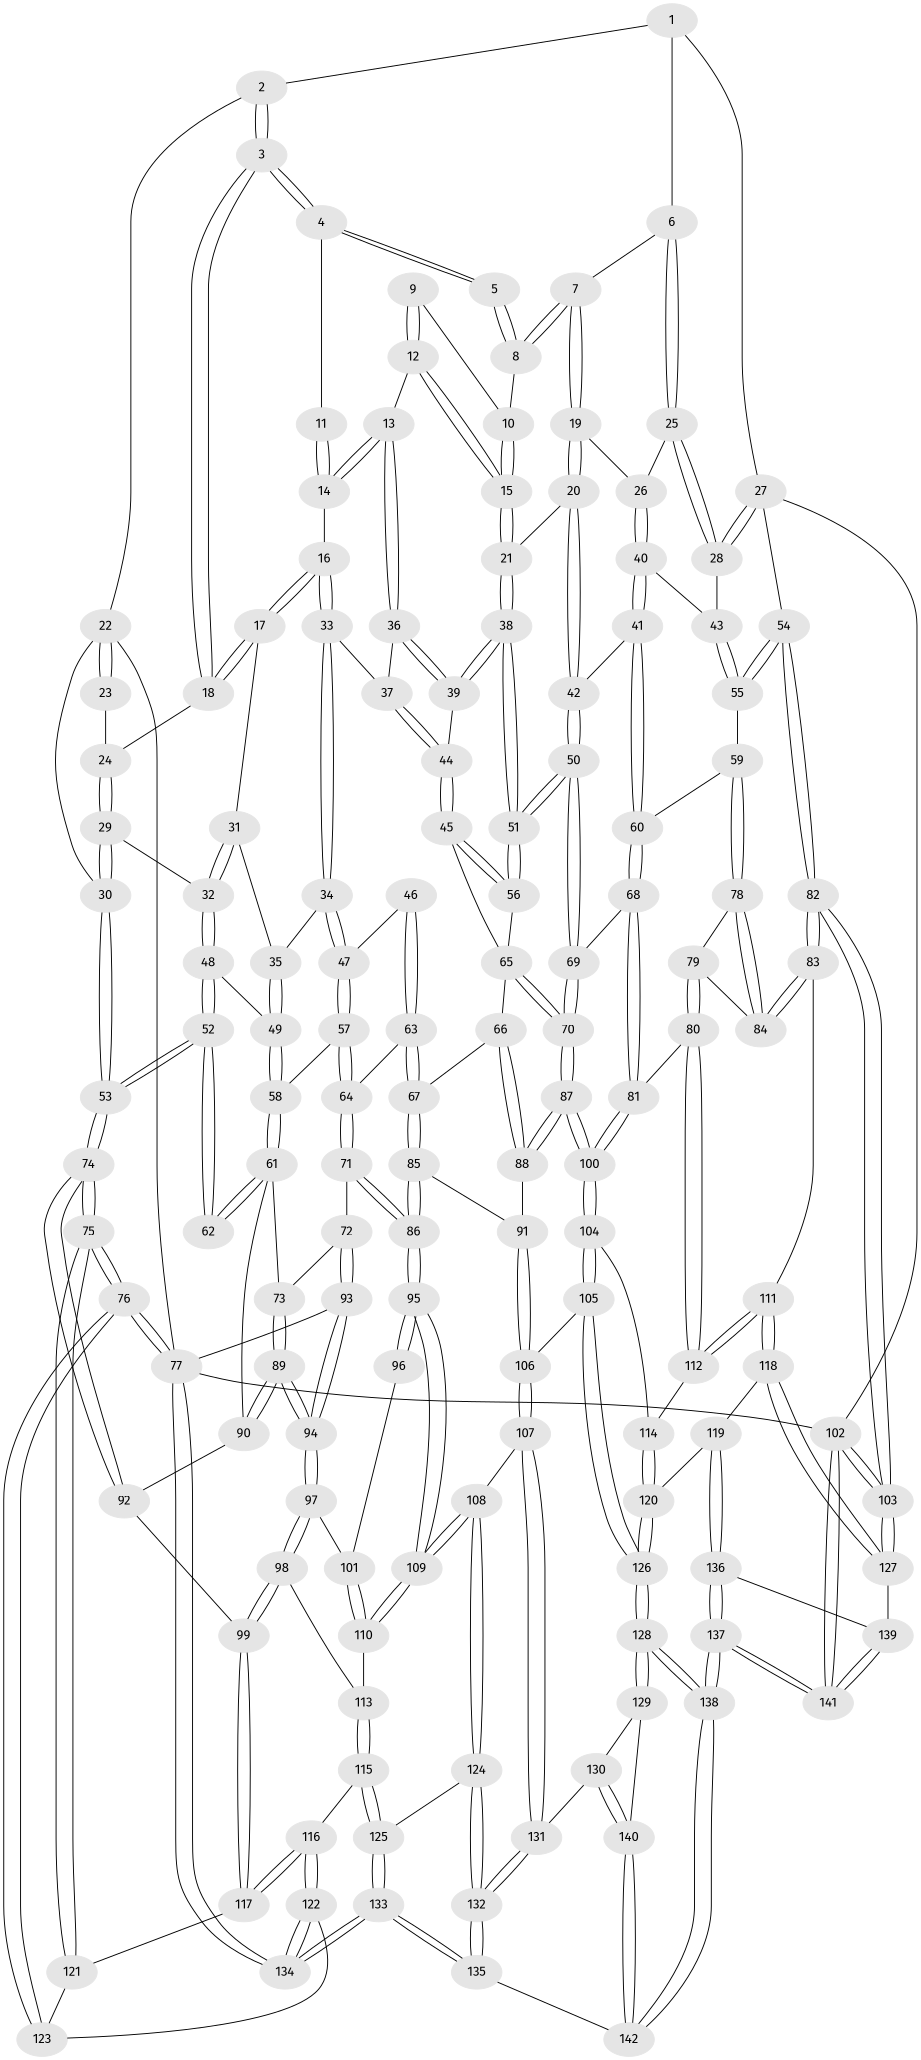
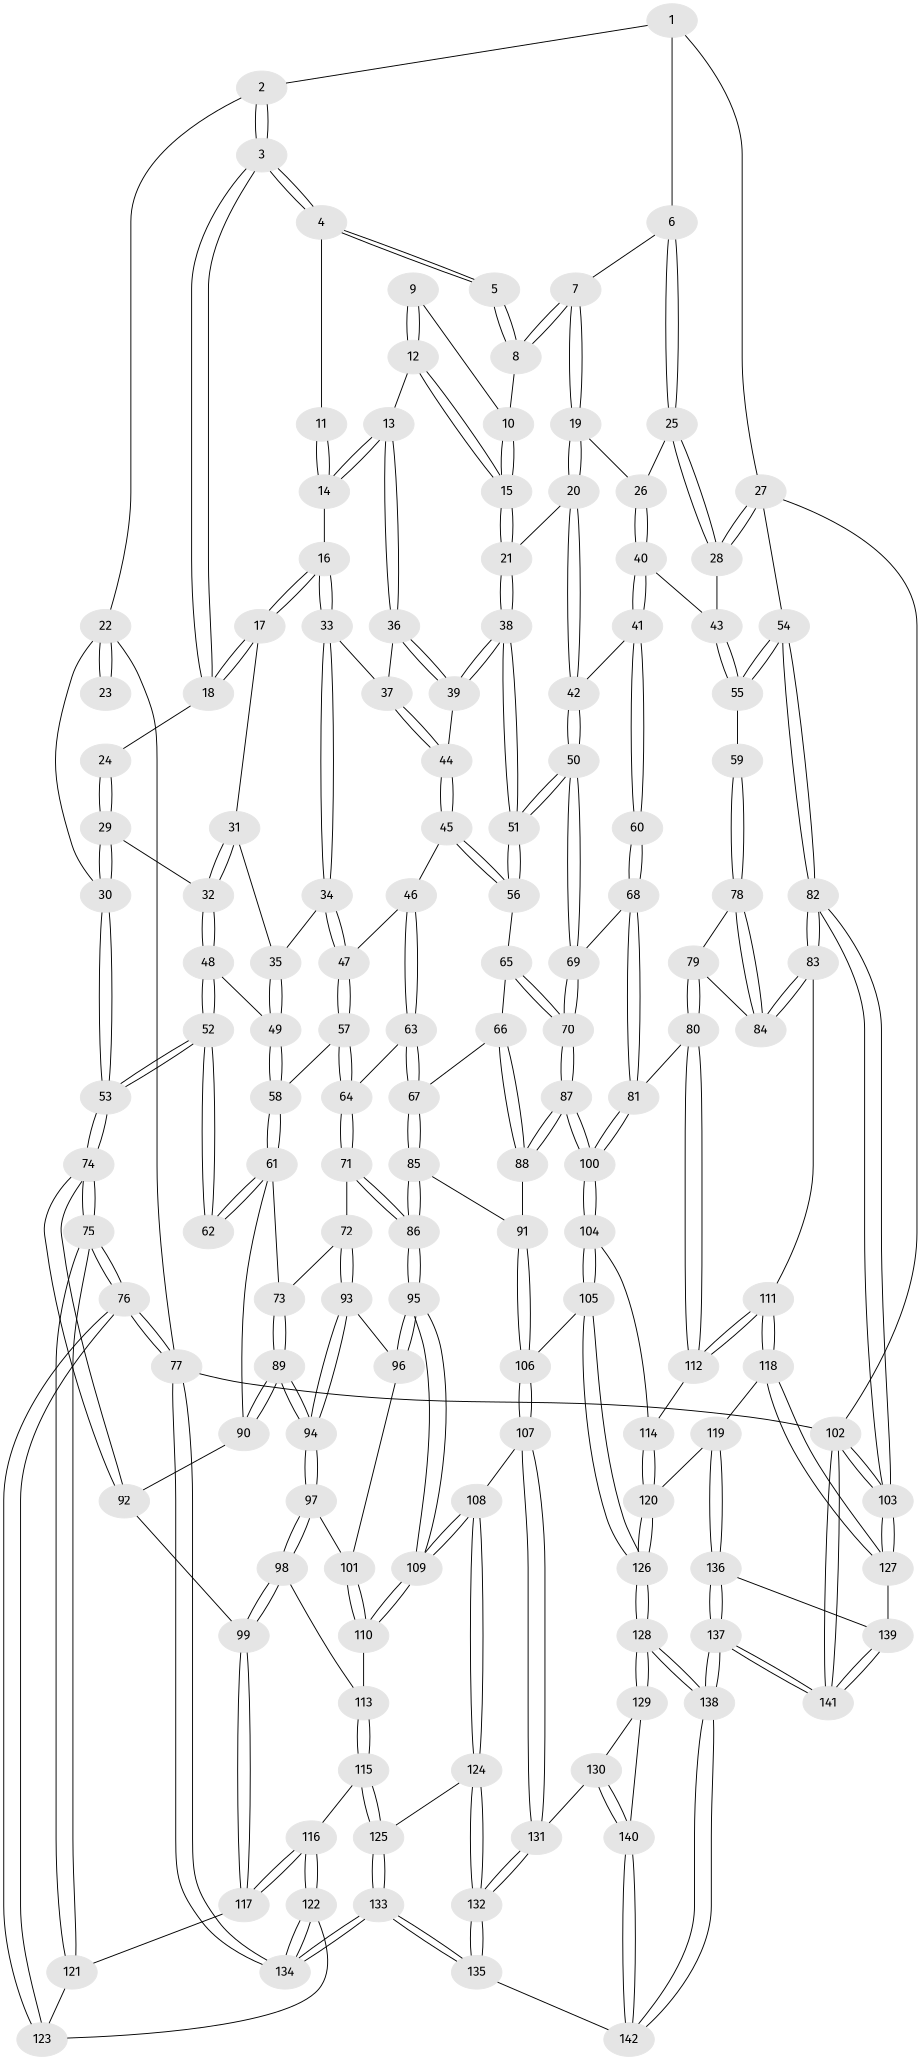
edge "23" -- "24": removed
edge "59" -- "60": removed
edge "45" -- "65": now "45" -- "46"
edge "93" -- "77": now "93" -- "96"
